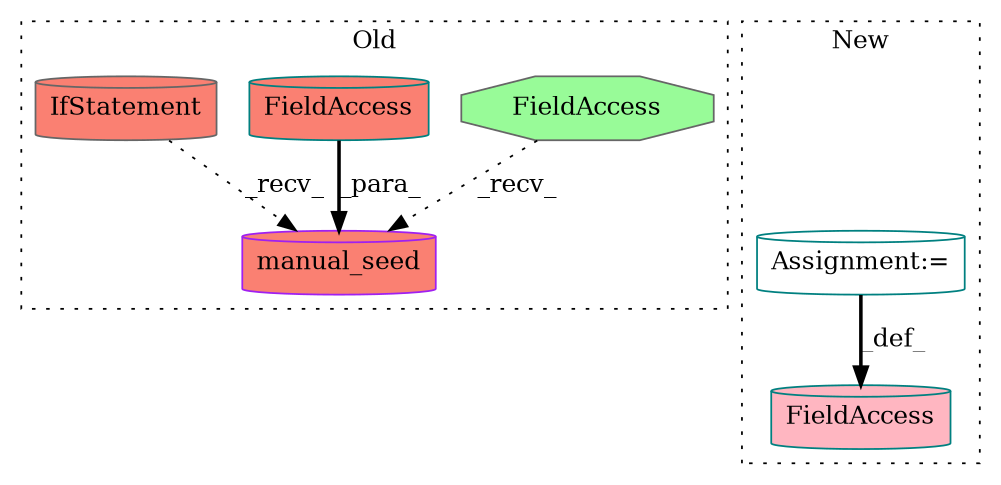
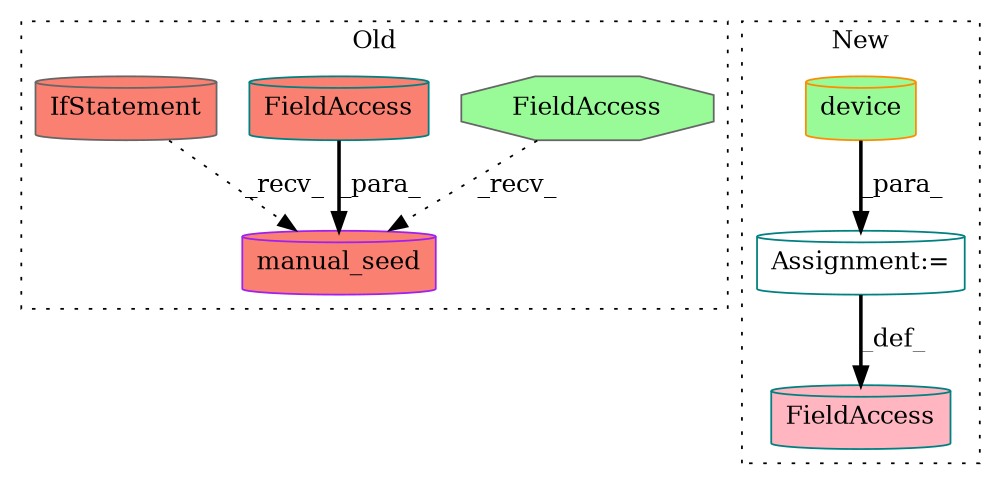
node "device": added
